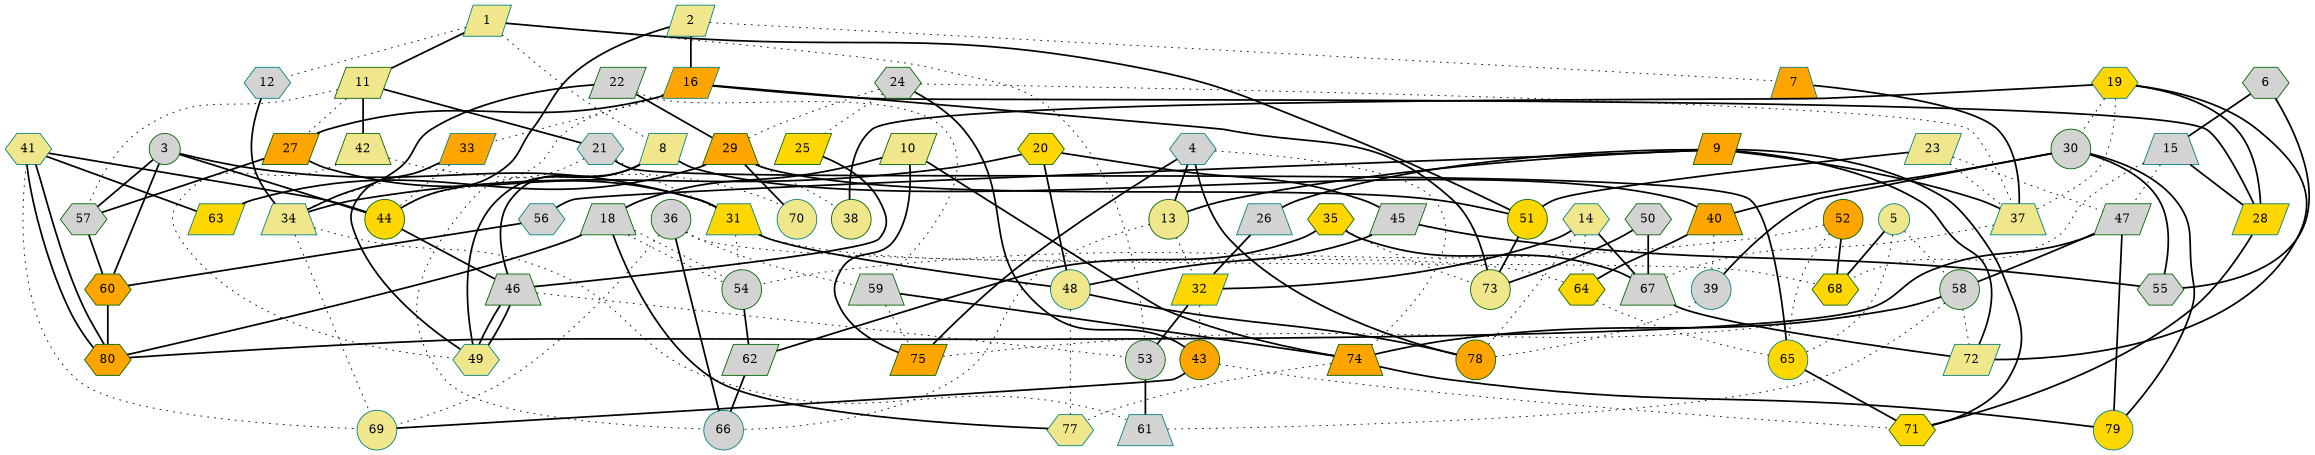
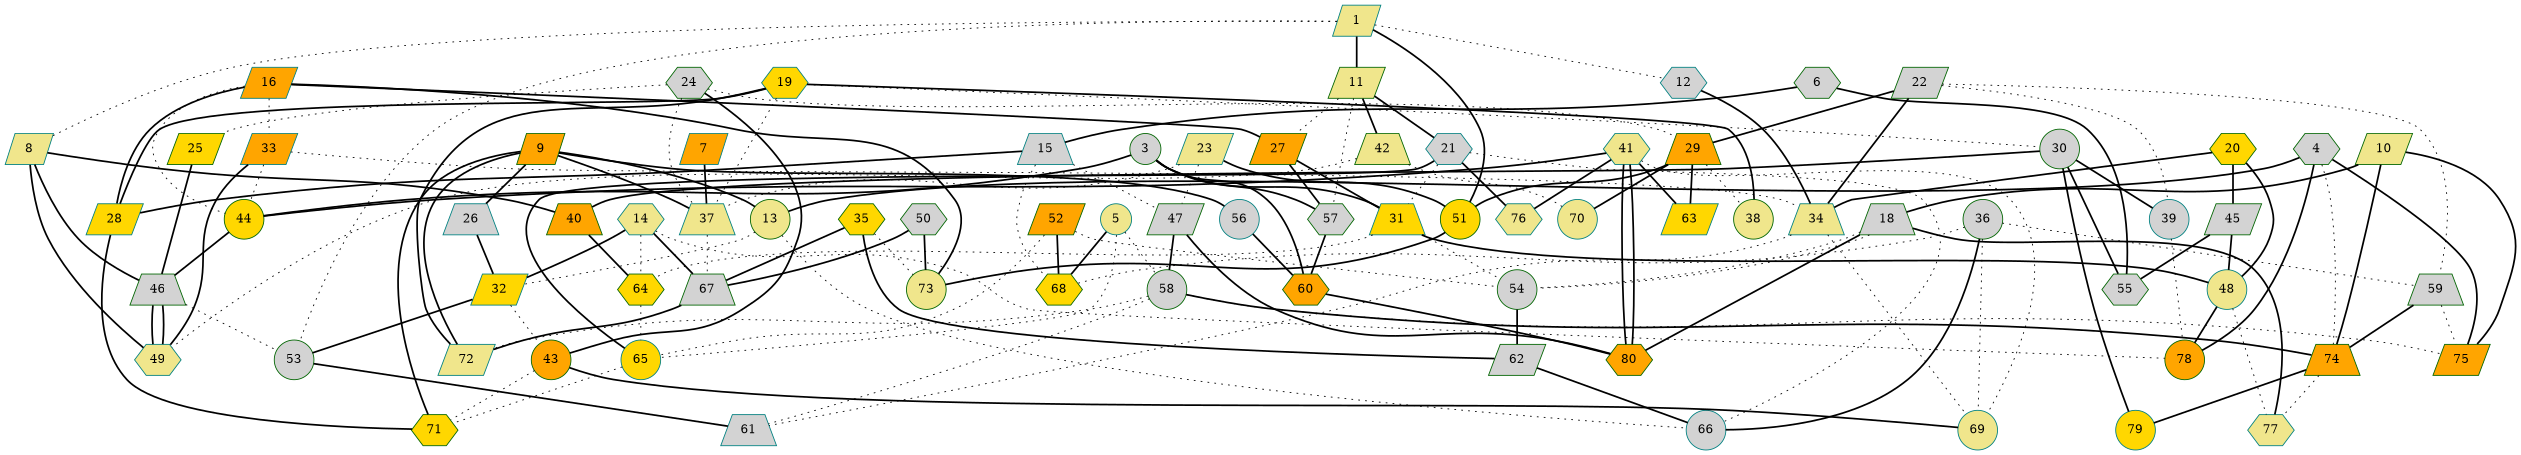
node "2": removed
node "7": shape trapezium -> parallelogram
node "4": color teal -> darkgreen
node "56": shape hexagon -> circle
node "76": added
node "52": shape circle -> parallelogram
edge "40" -- "39": now "22" -- "39"
edge "47" -- "79": removed
edge "65" -- "71": style bold -> dotted
